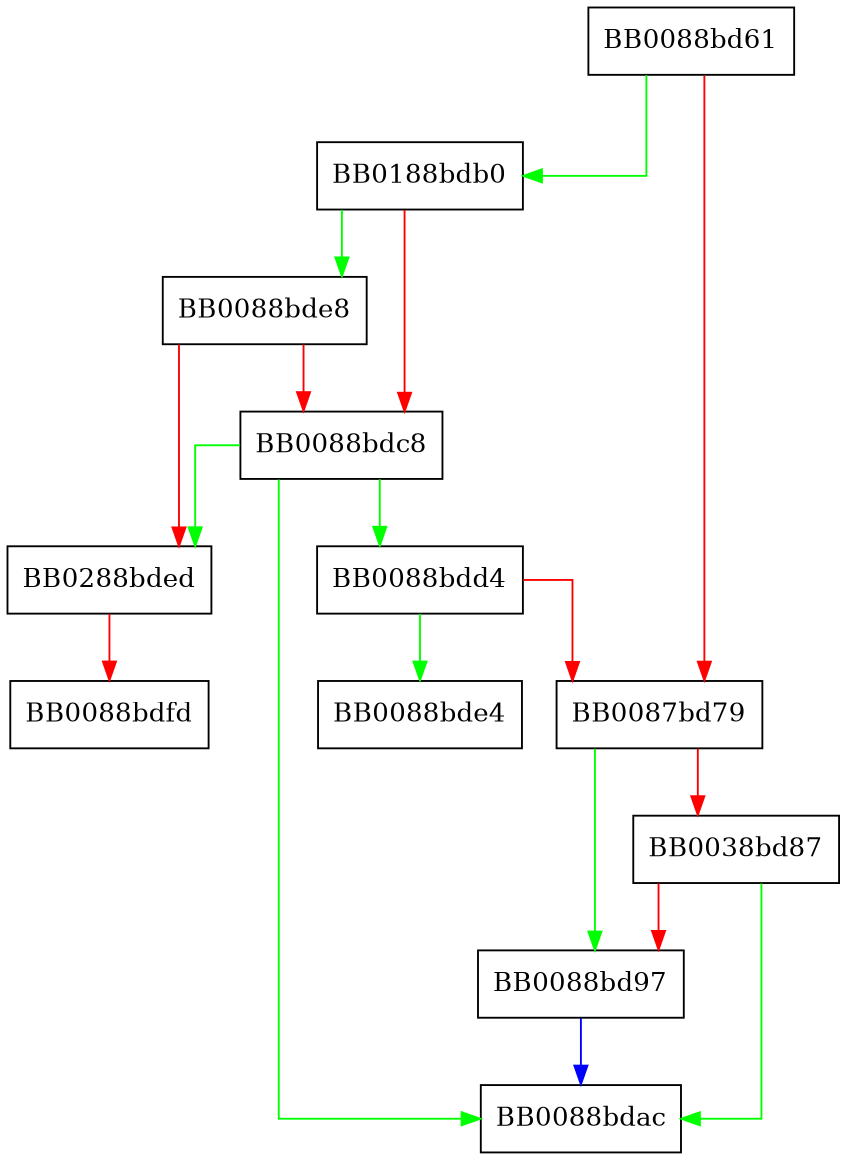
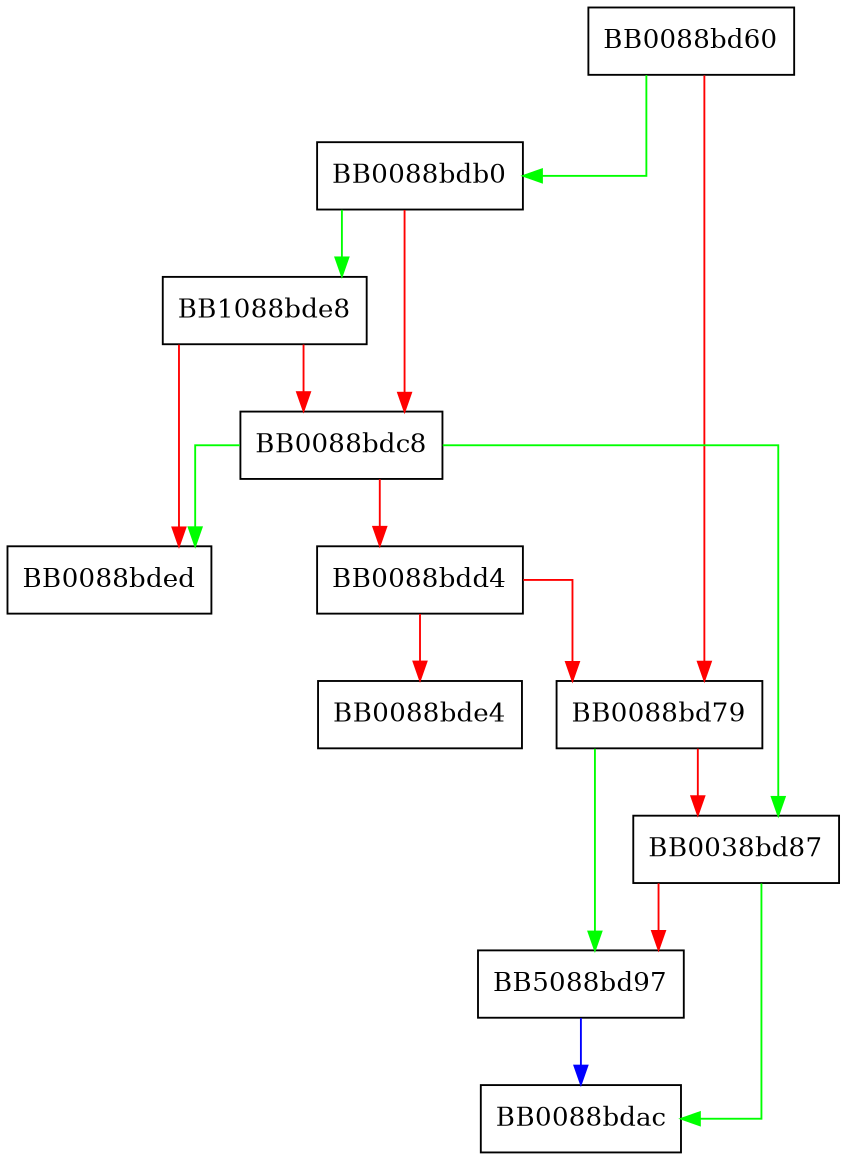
node "BB0088bd61": label "BB0088bd61" -> "BB0088bd60"
node "BB0188bdb0": label "BB0188bdb0" -> "BB0088bdb0"
node "BB0088bde8": label "BB0088bde8" -> "BB1088bde8"
edge "BB0088bdc8" -> "BB0088bdd4": color green -> red
node "BB0288bded": label "BB0288bded" -> "BB0088bded"
edge "BB0088bdd4" -> "BB0088bde4": color green -> red
node "BB0088bdfd": removed
node "BB0087bd79": label "BB0087bd79" -> "BB0088bd79"
edge "BB0088bdc8" -> "BB0088bdac": now "BB0088bdc8" -> "BB0038bd87"
node "BB0088bd97": label "BB0088bd97" -> "BB5088bd97"
